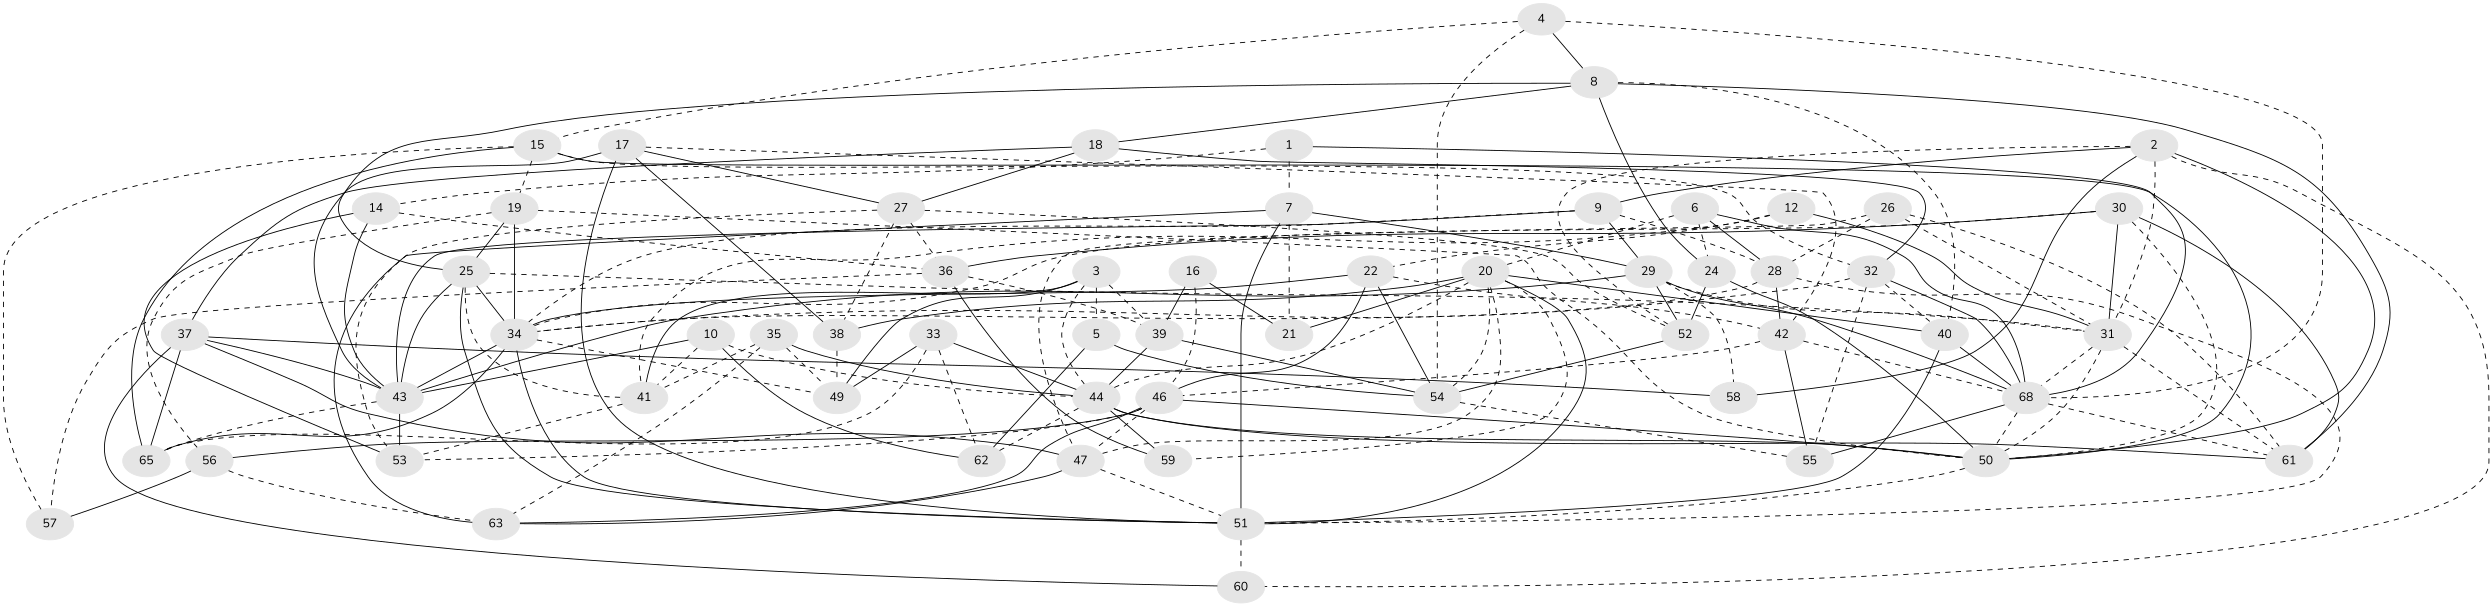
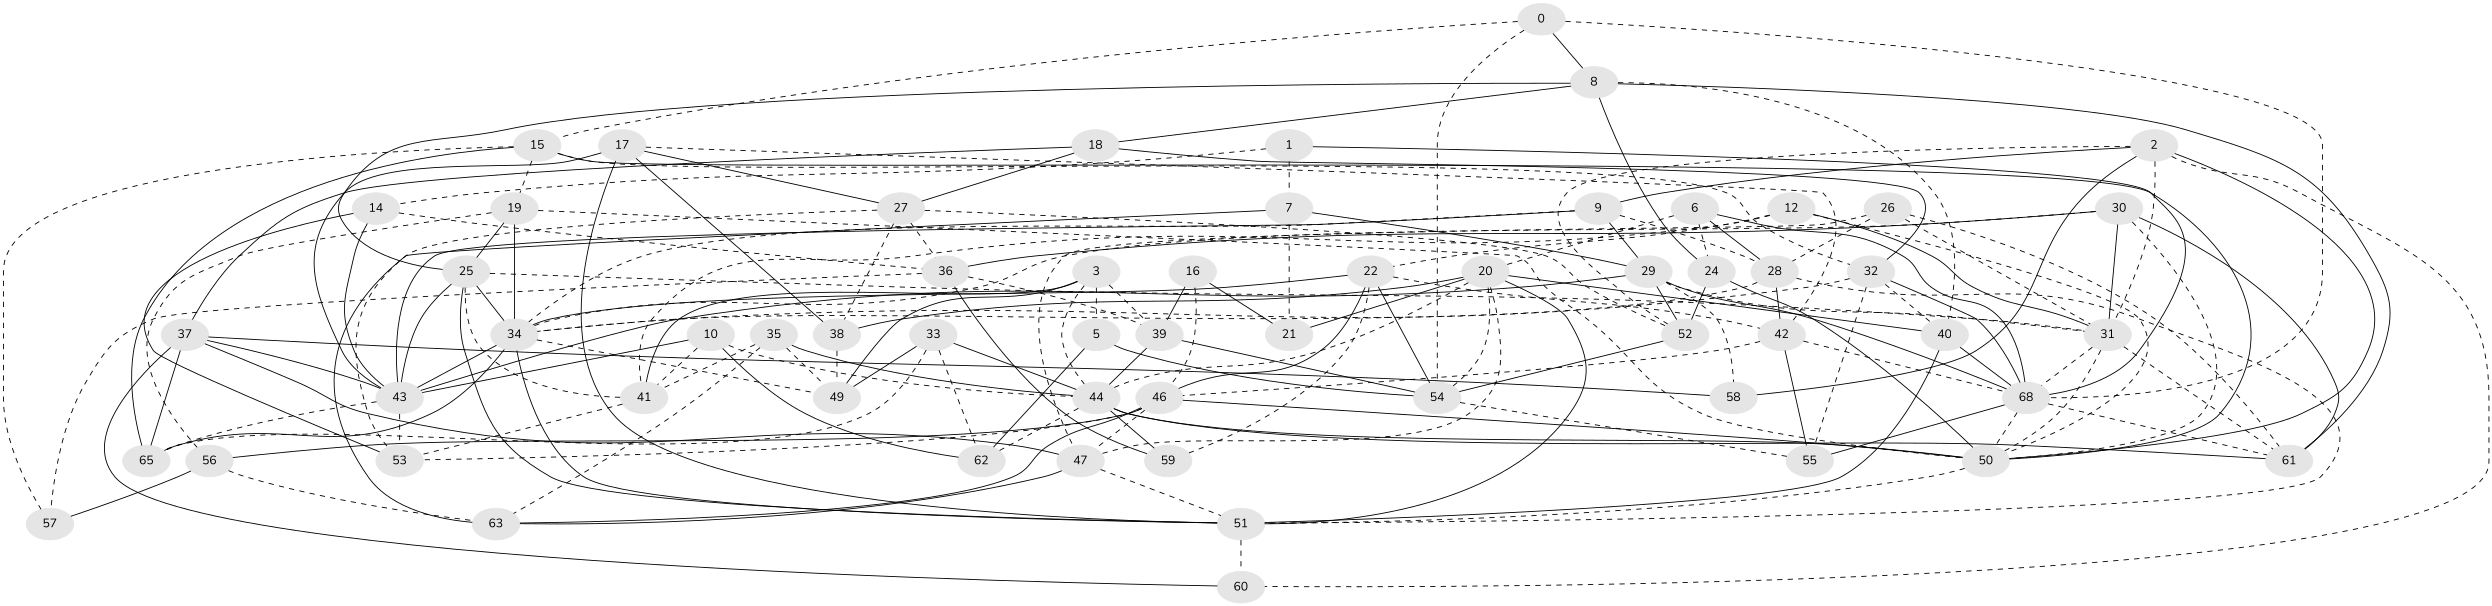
node "4": label "4" -> "0"
edge "12" -- "50": added
edge "7" -- "51": removed
edge "43" -- "53": style solid -> dashed
edge "20" -- "59": now "22" -- "59"
